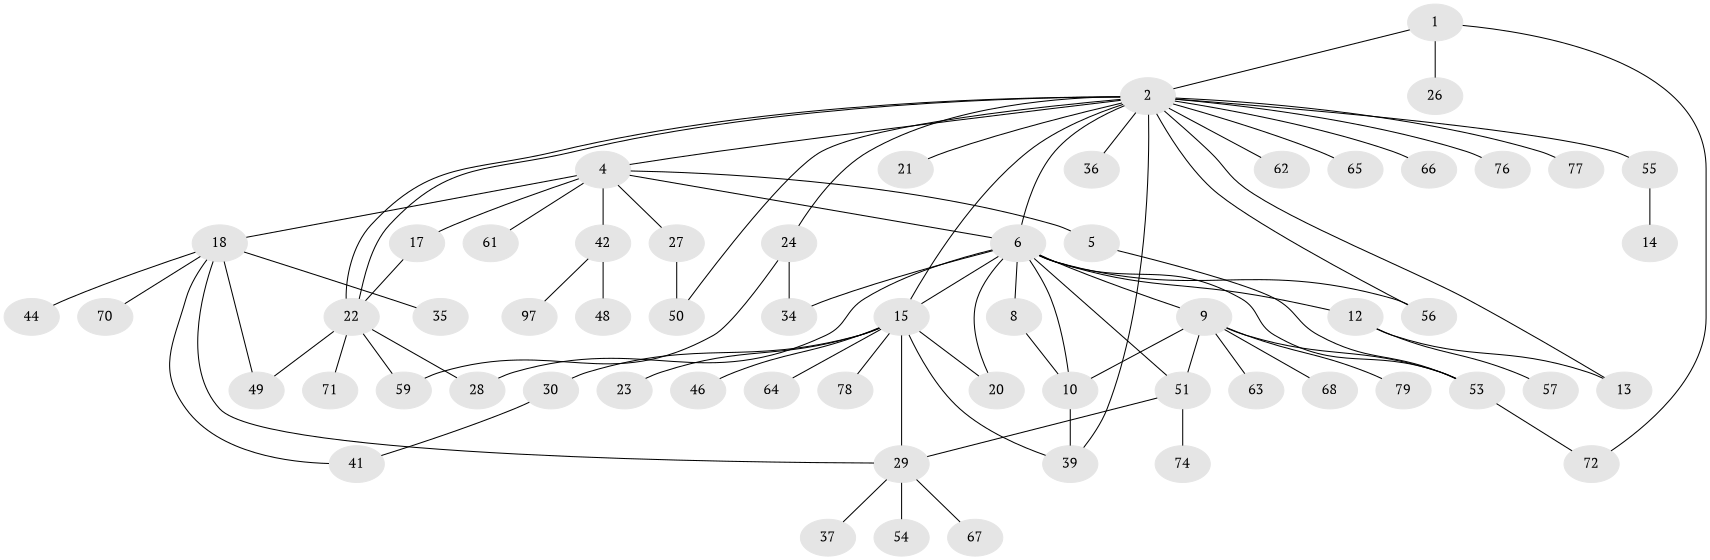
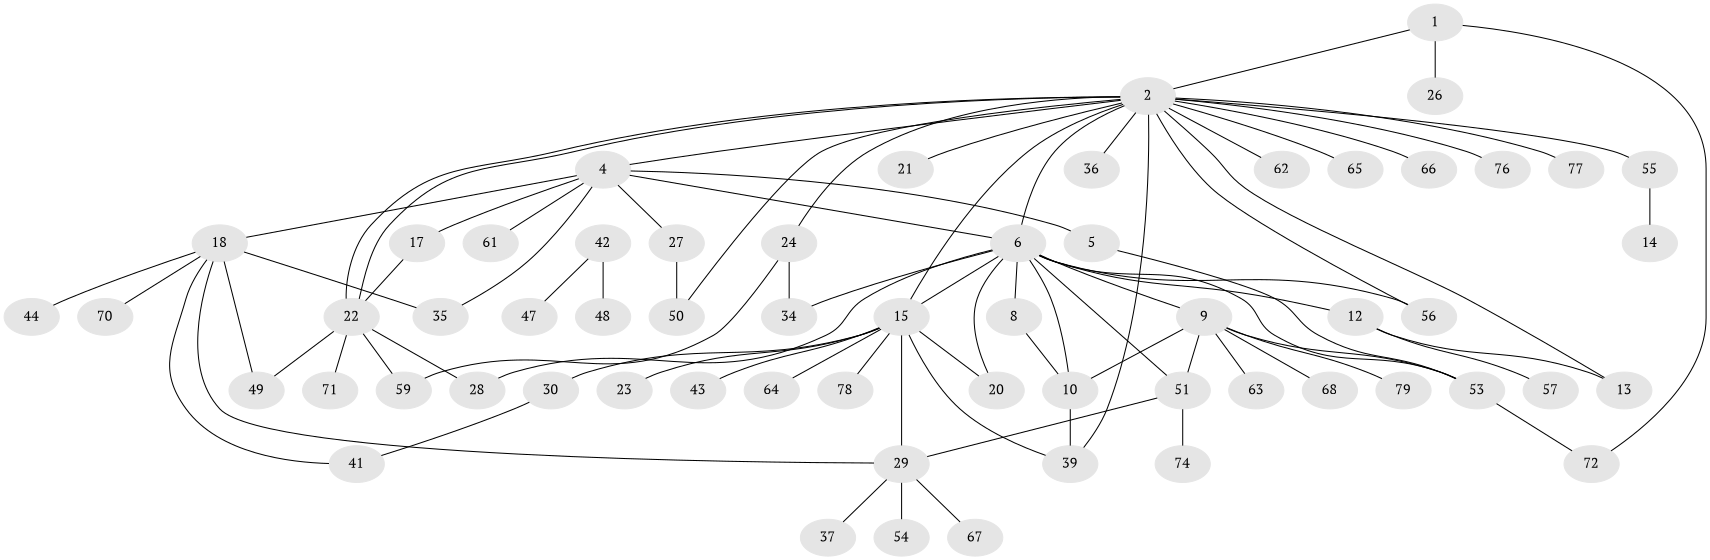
edge "4" -- "42": now "4" -- "35"
node "97": label "97" -> "47"
node "46": label "46" -> "43"
